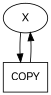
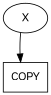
edge "COPY" -> "X": removed
